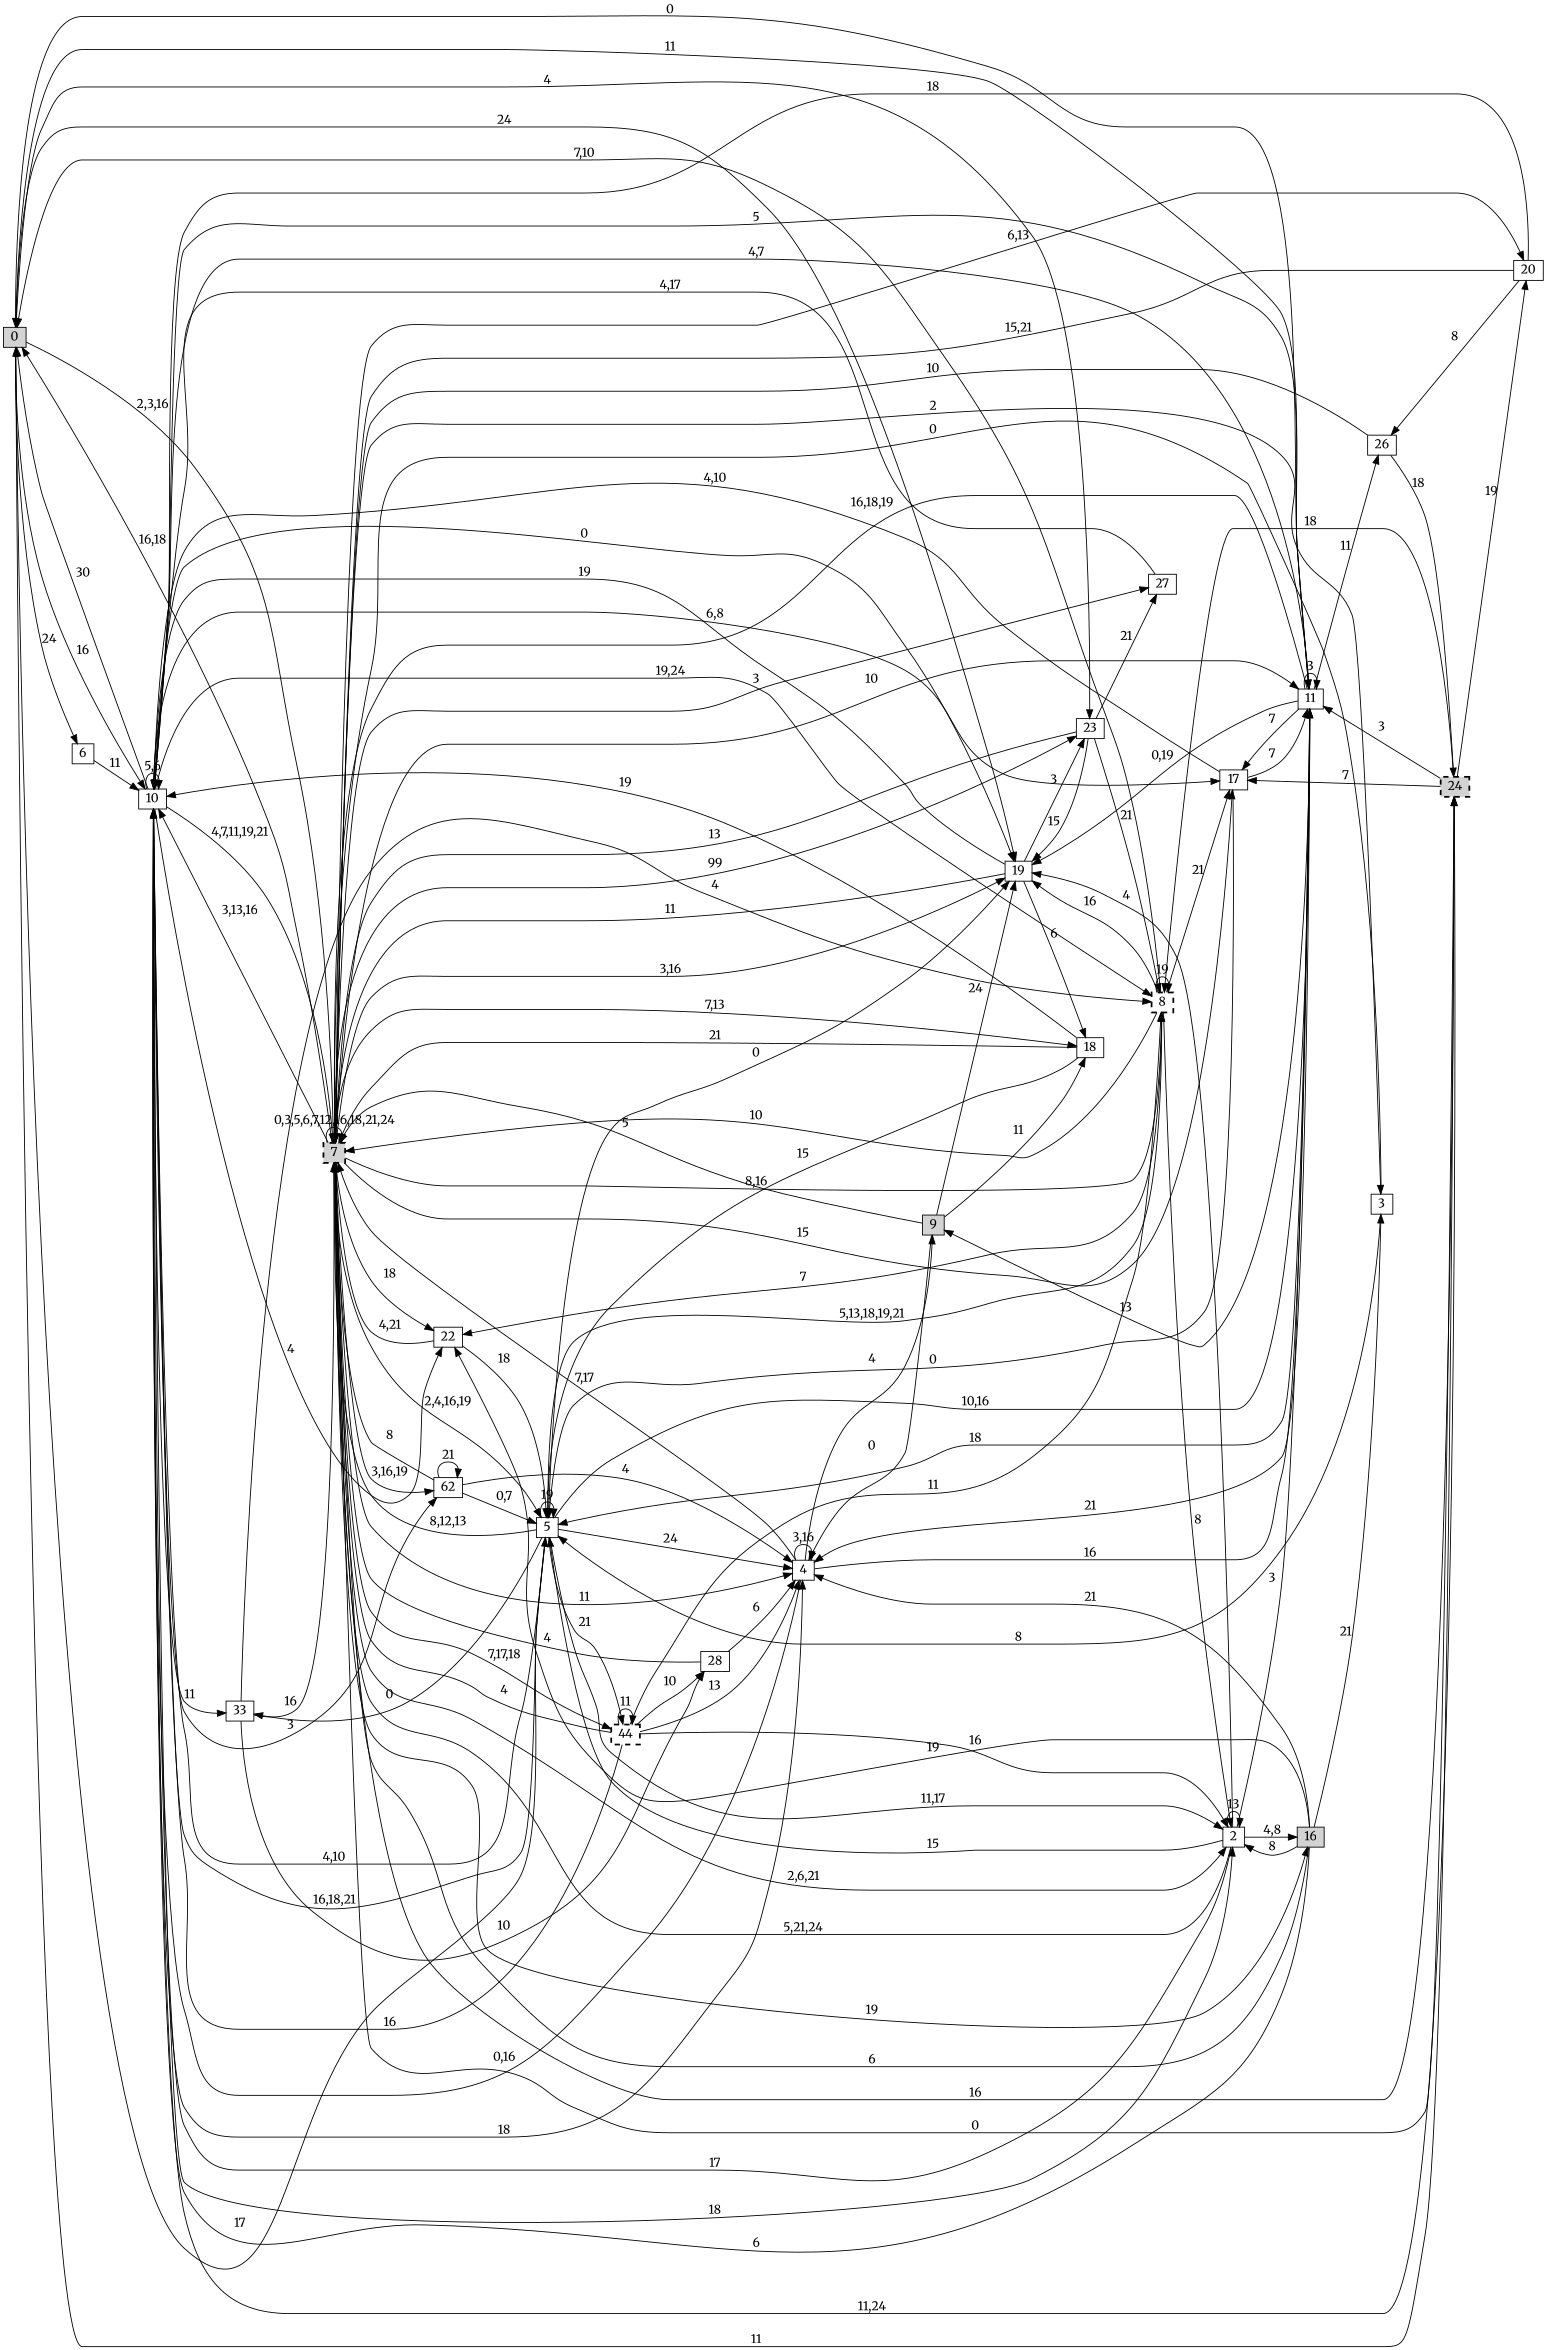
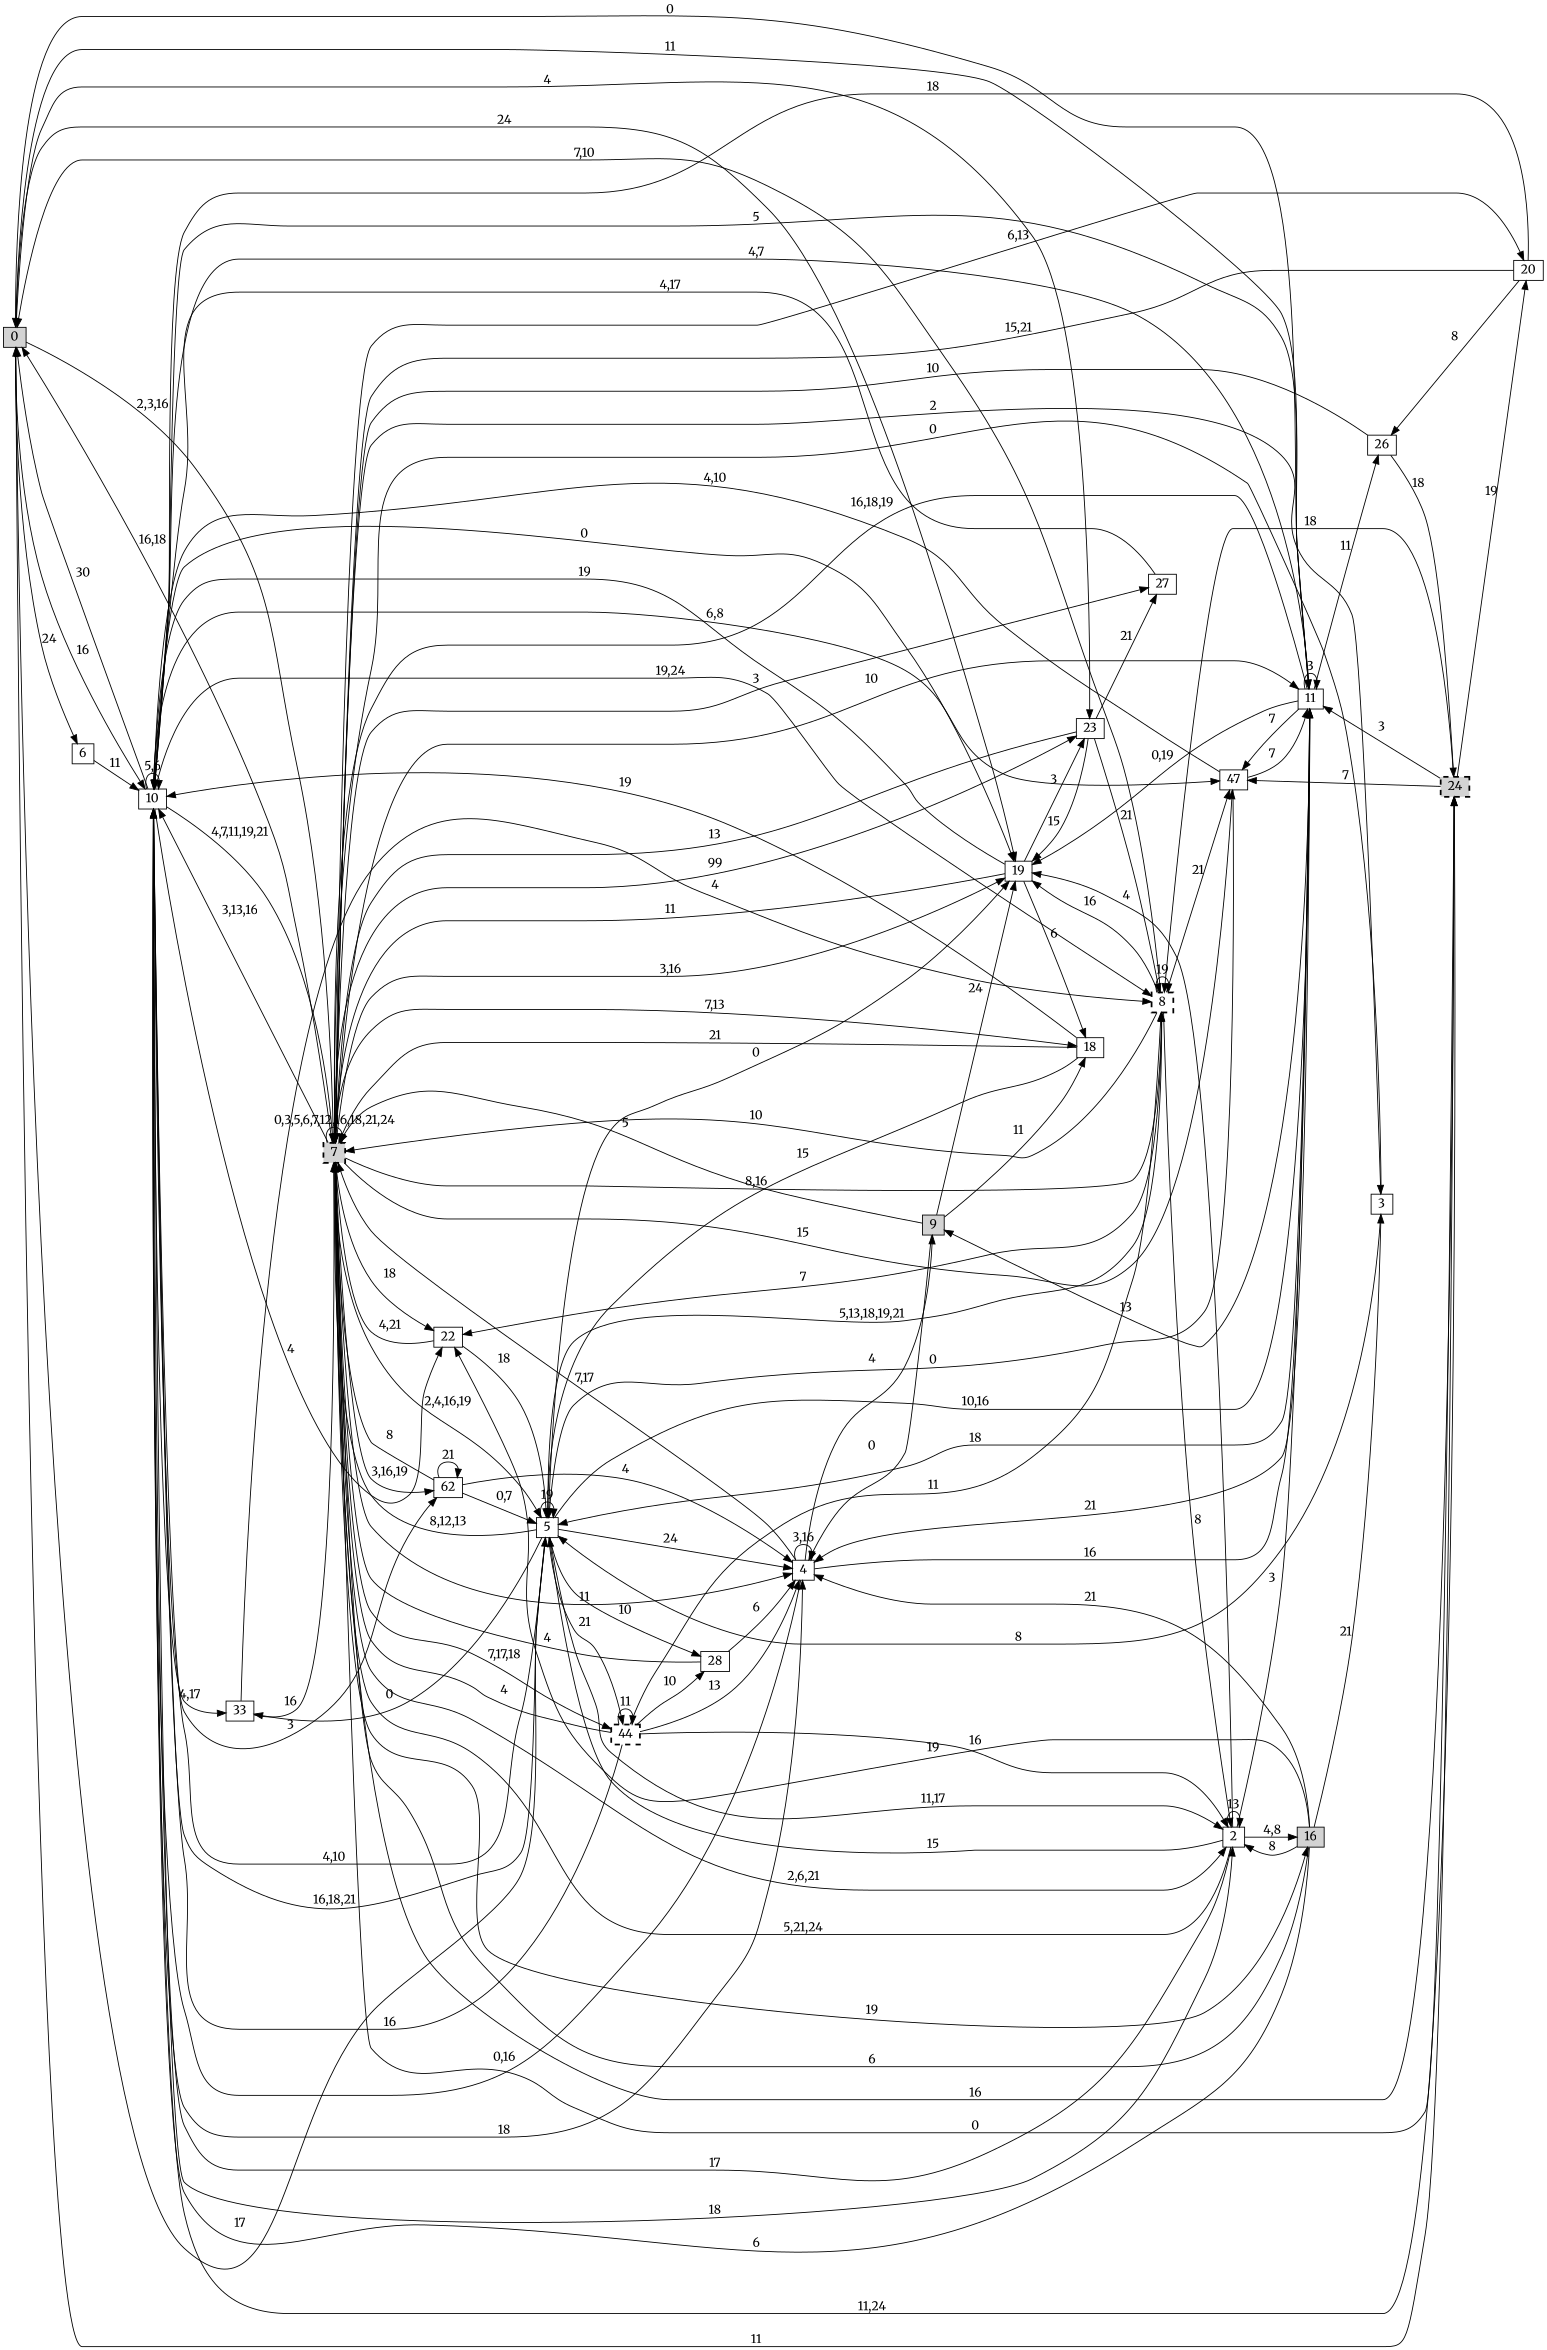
node "17": label "17" -> "47"
edge "10" -> "33": label "11" -> "4,17"
edge "33" -> "28": now "5" -> "28"
